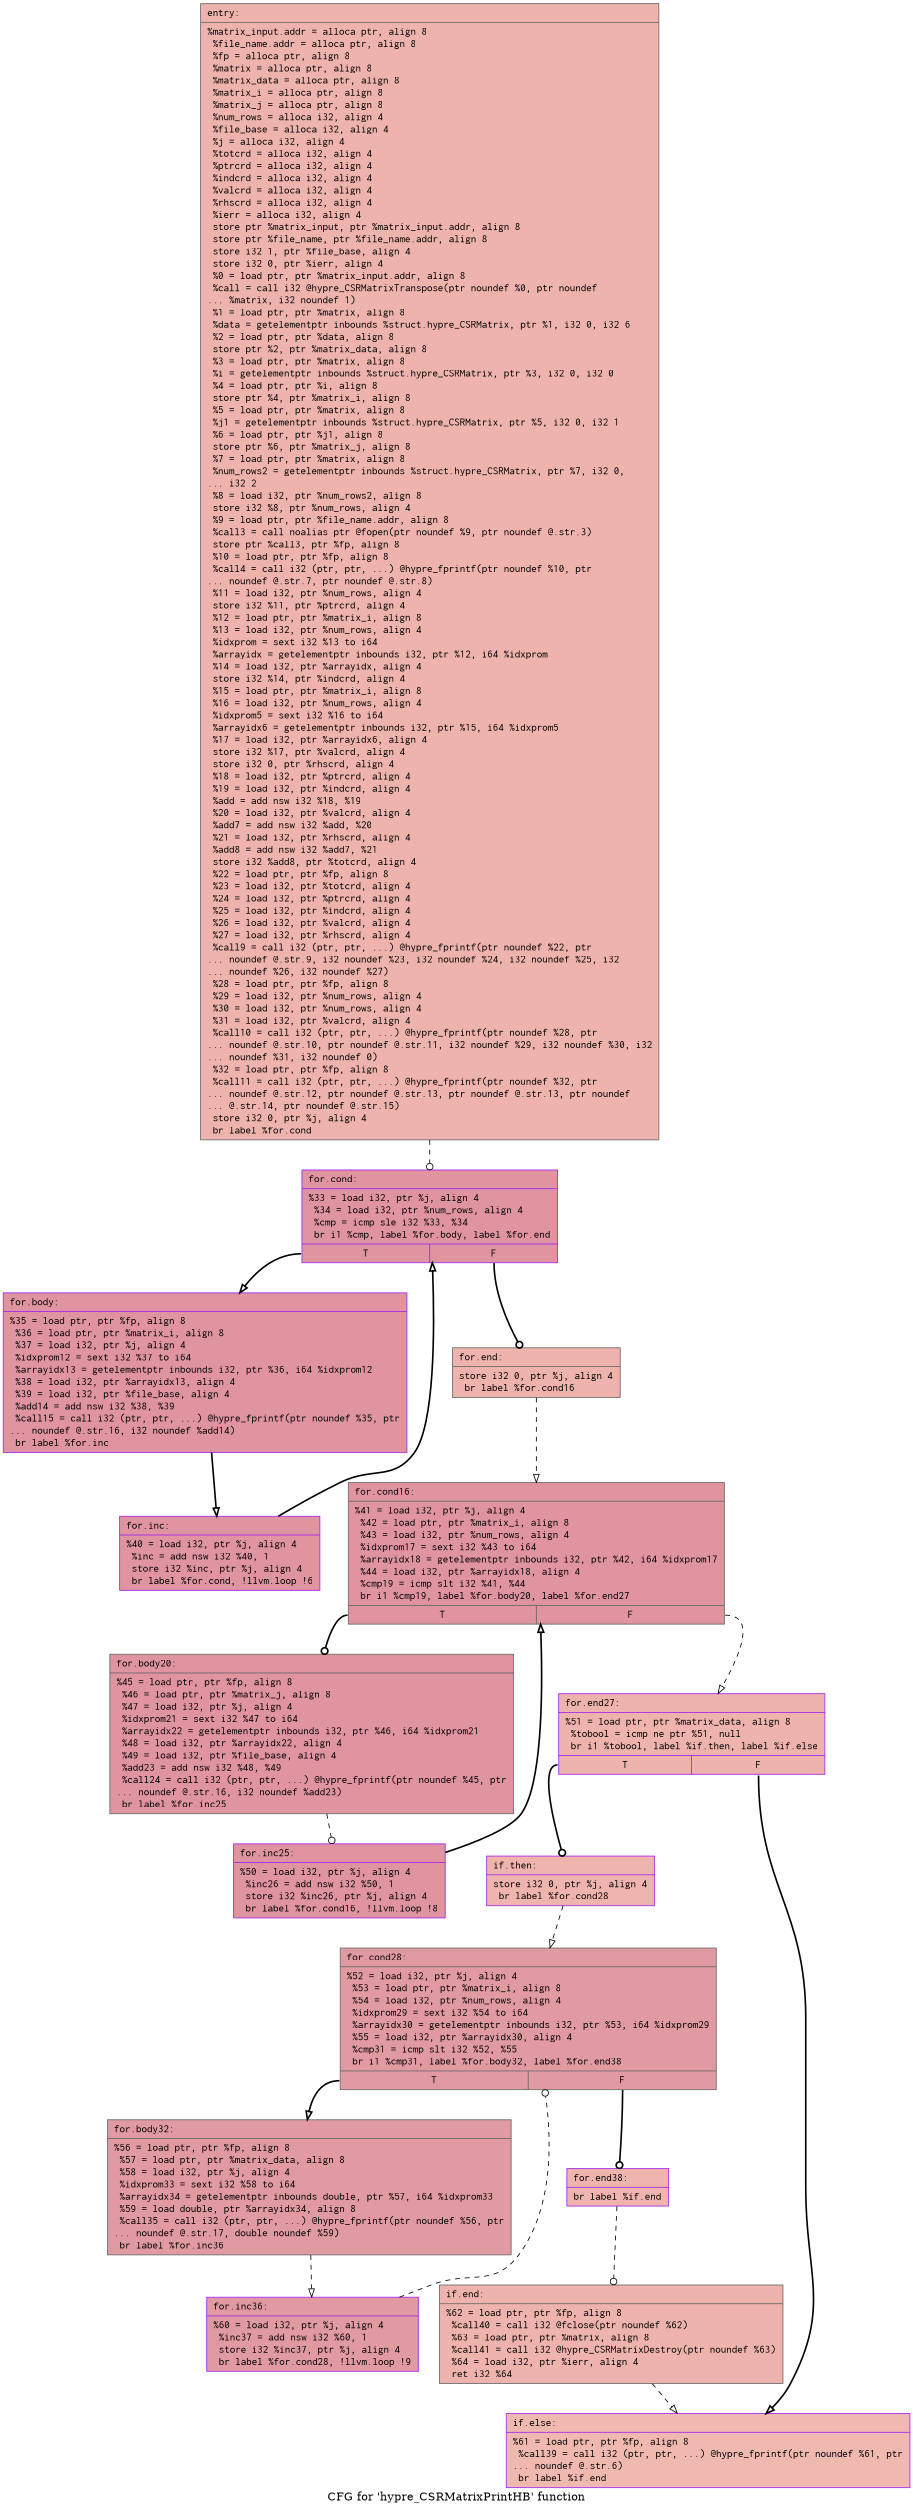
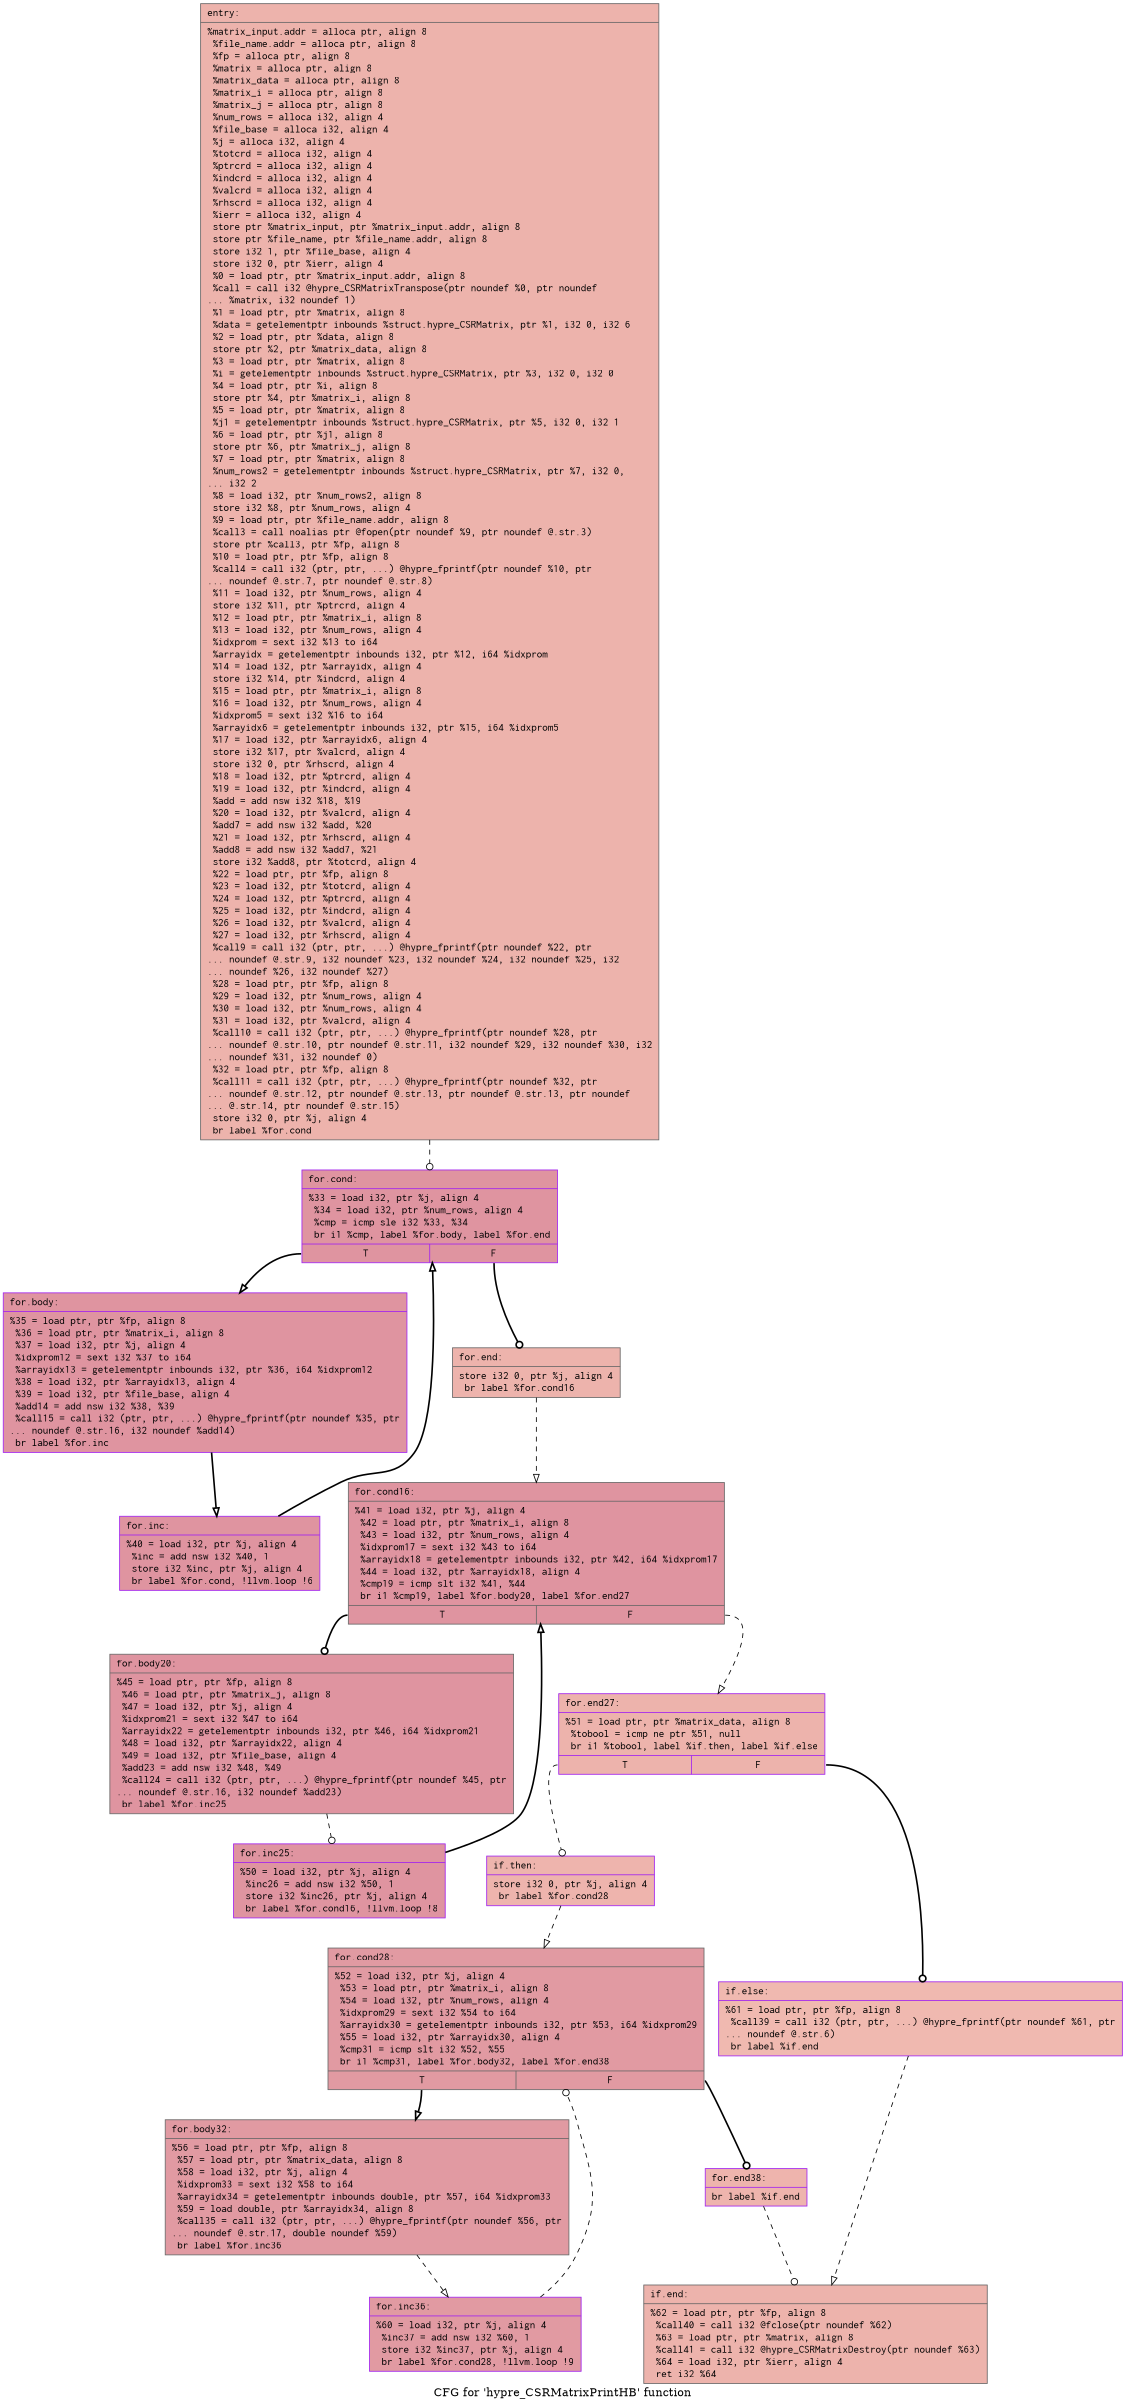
edge "for.end27:" -> "if.then:": style bold -> dashed
edge "for.end27:" -> "if.else:": arrowhead onormal -> odot
edge "if.end:" -> "if.else:": reversed
